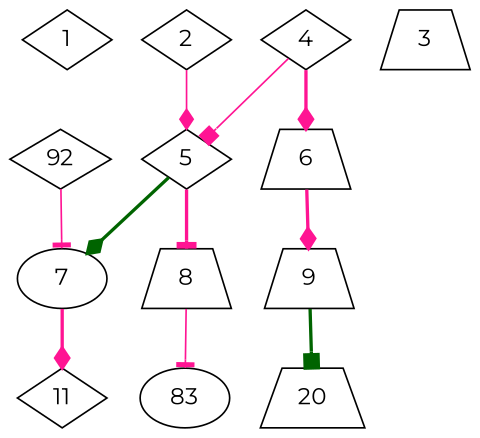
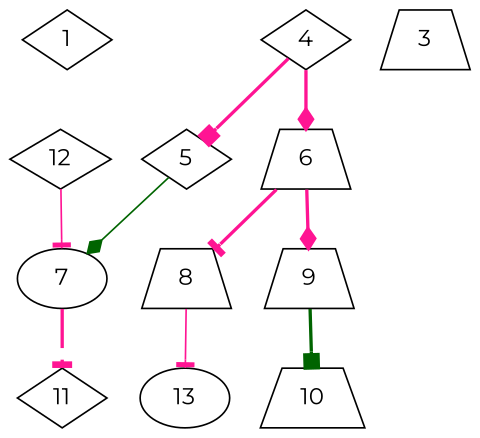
node "2": removed
edge "4" -> "5": style solid -> bold
node "92": label "92" -> "12"
edge "5" -> "7": style bold -> solid
edge "5" -> "8": now "6" -> "8"
edge "7" -> "11": arrowhead diamond -> tee
node "83": label "83" -> "13"
node "20": label "20" -> "10"
